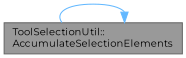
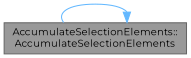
node "ToolSelectionUtil:: AccumulateSelectionElements": label "ToolSelectionUtil:: AccumulateSelectionElements" -> "AccumulateSelectionElements:: AccumulateSelectionElements"
